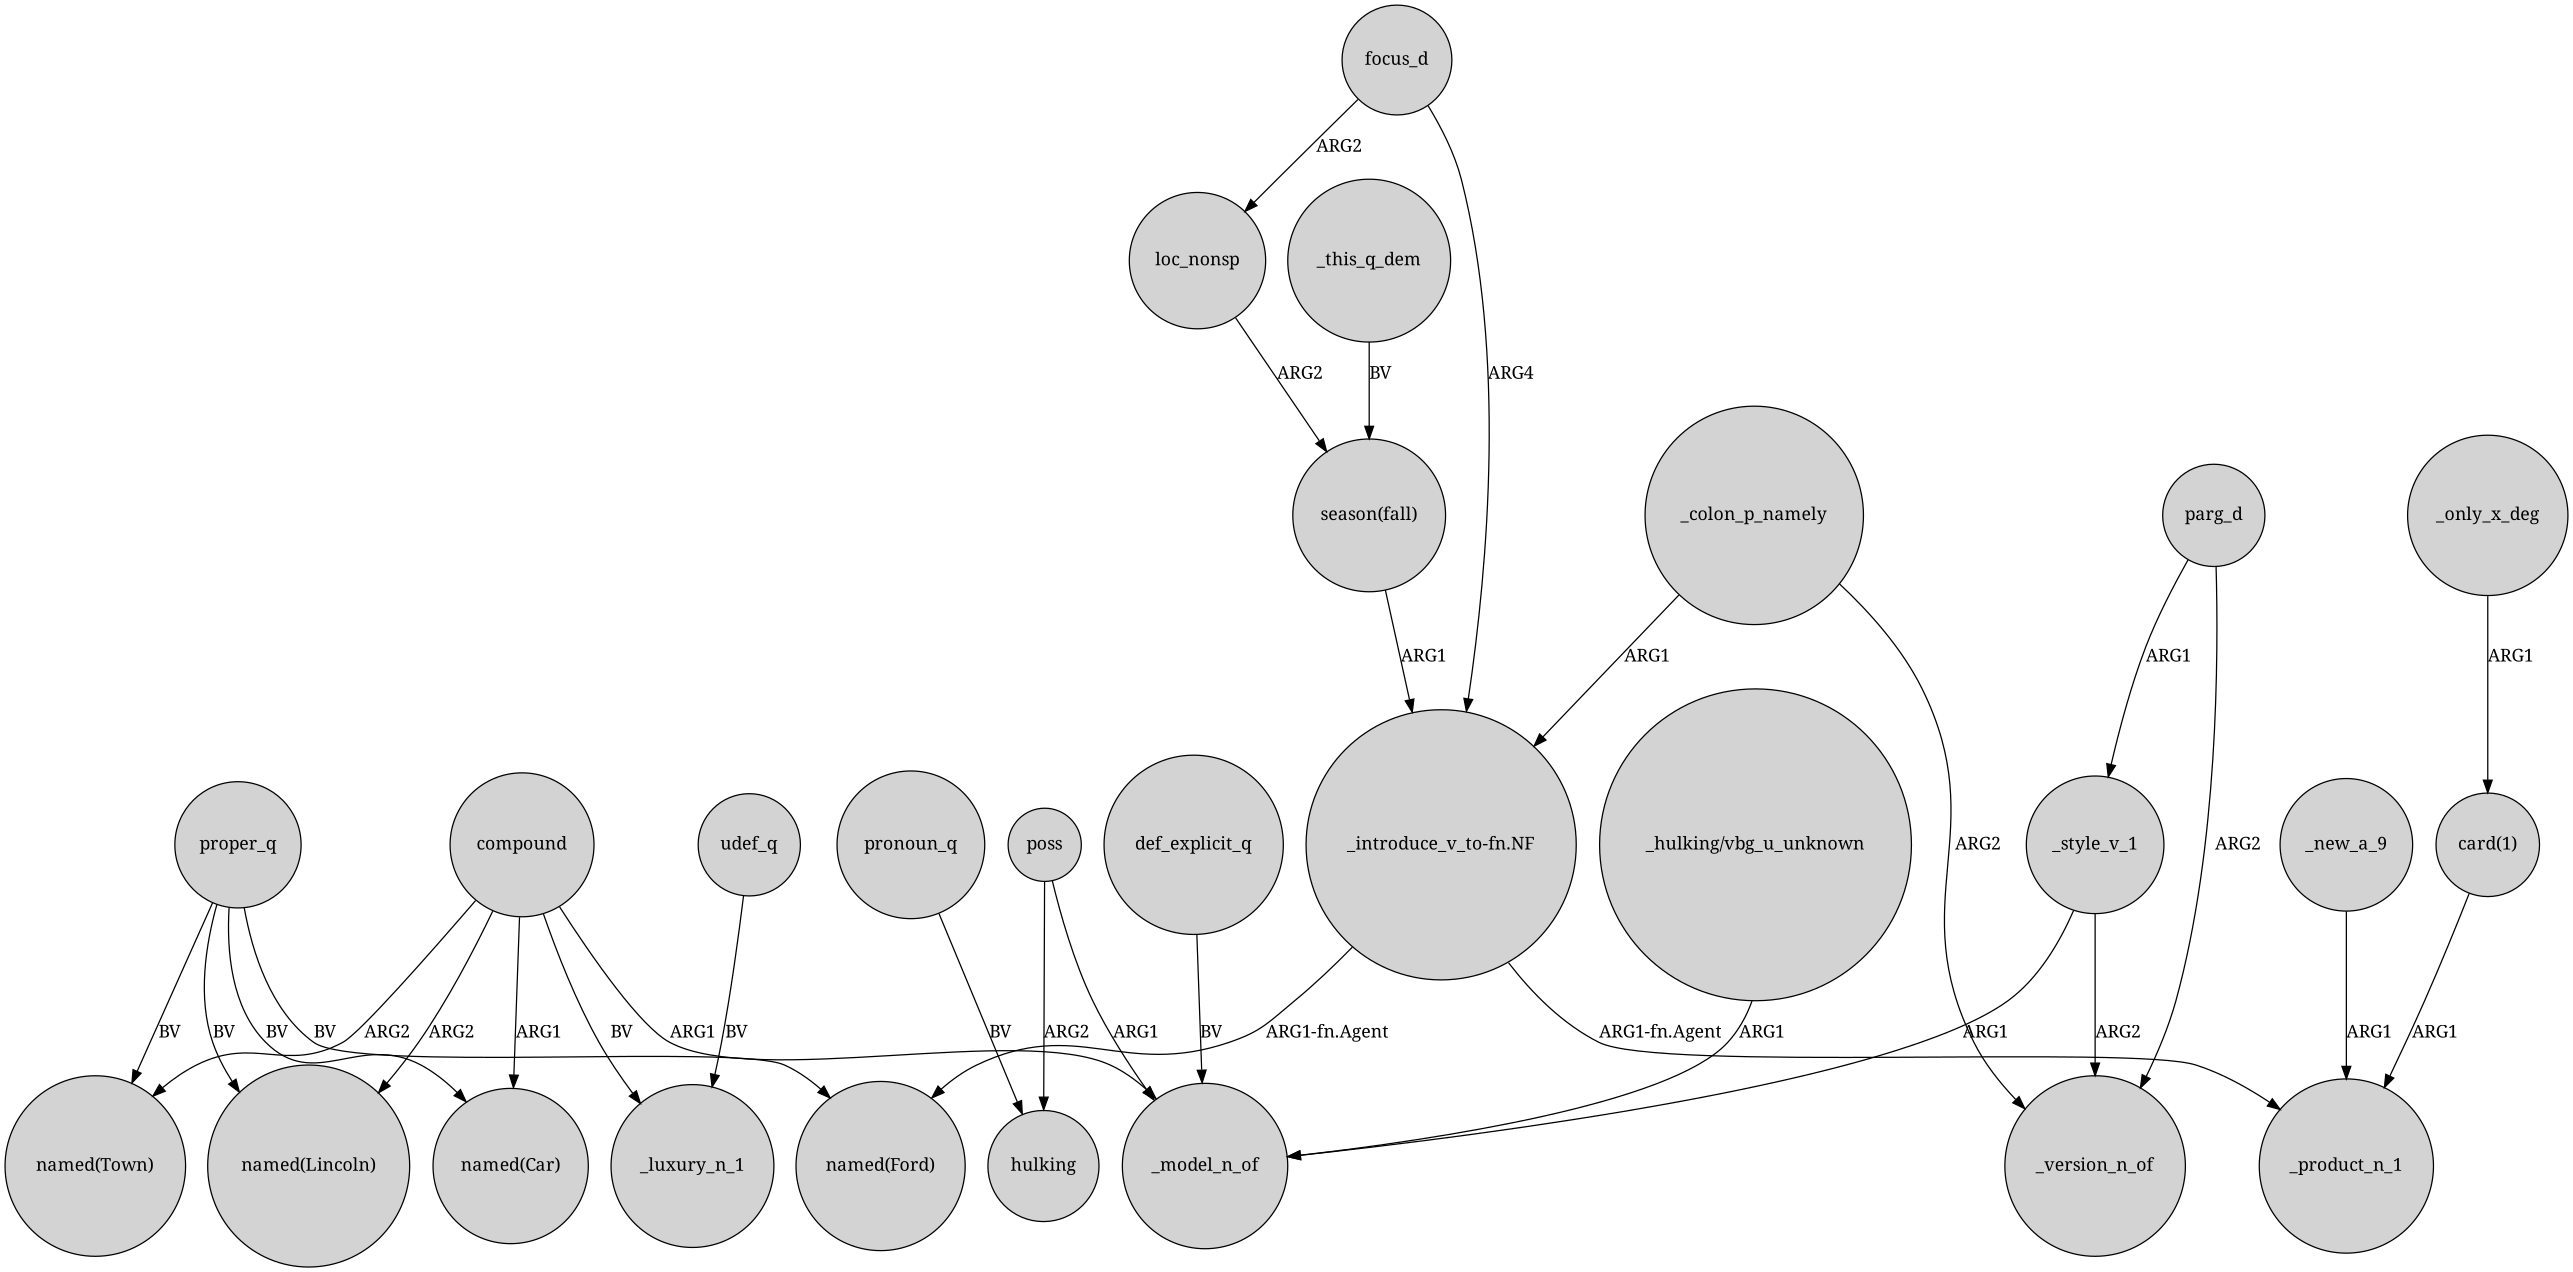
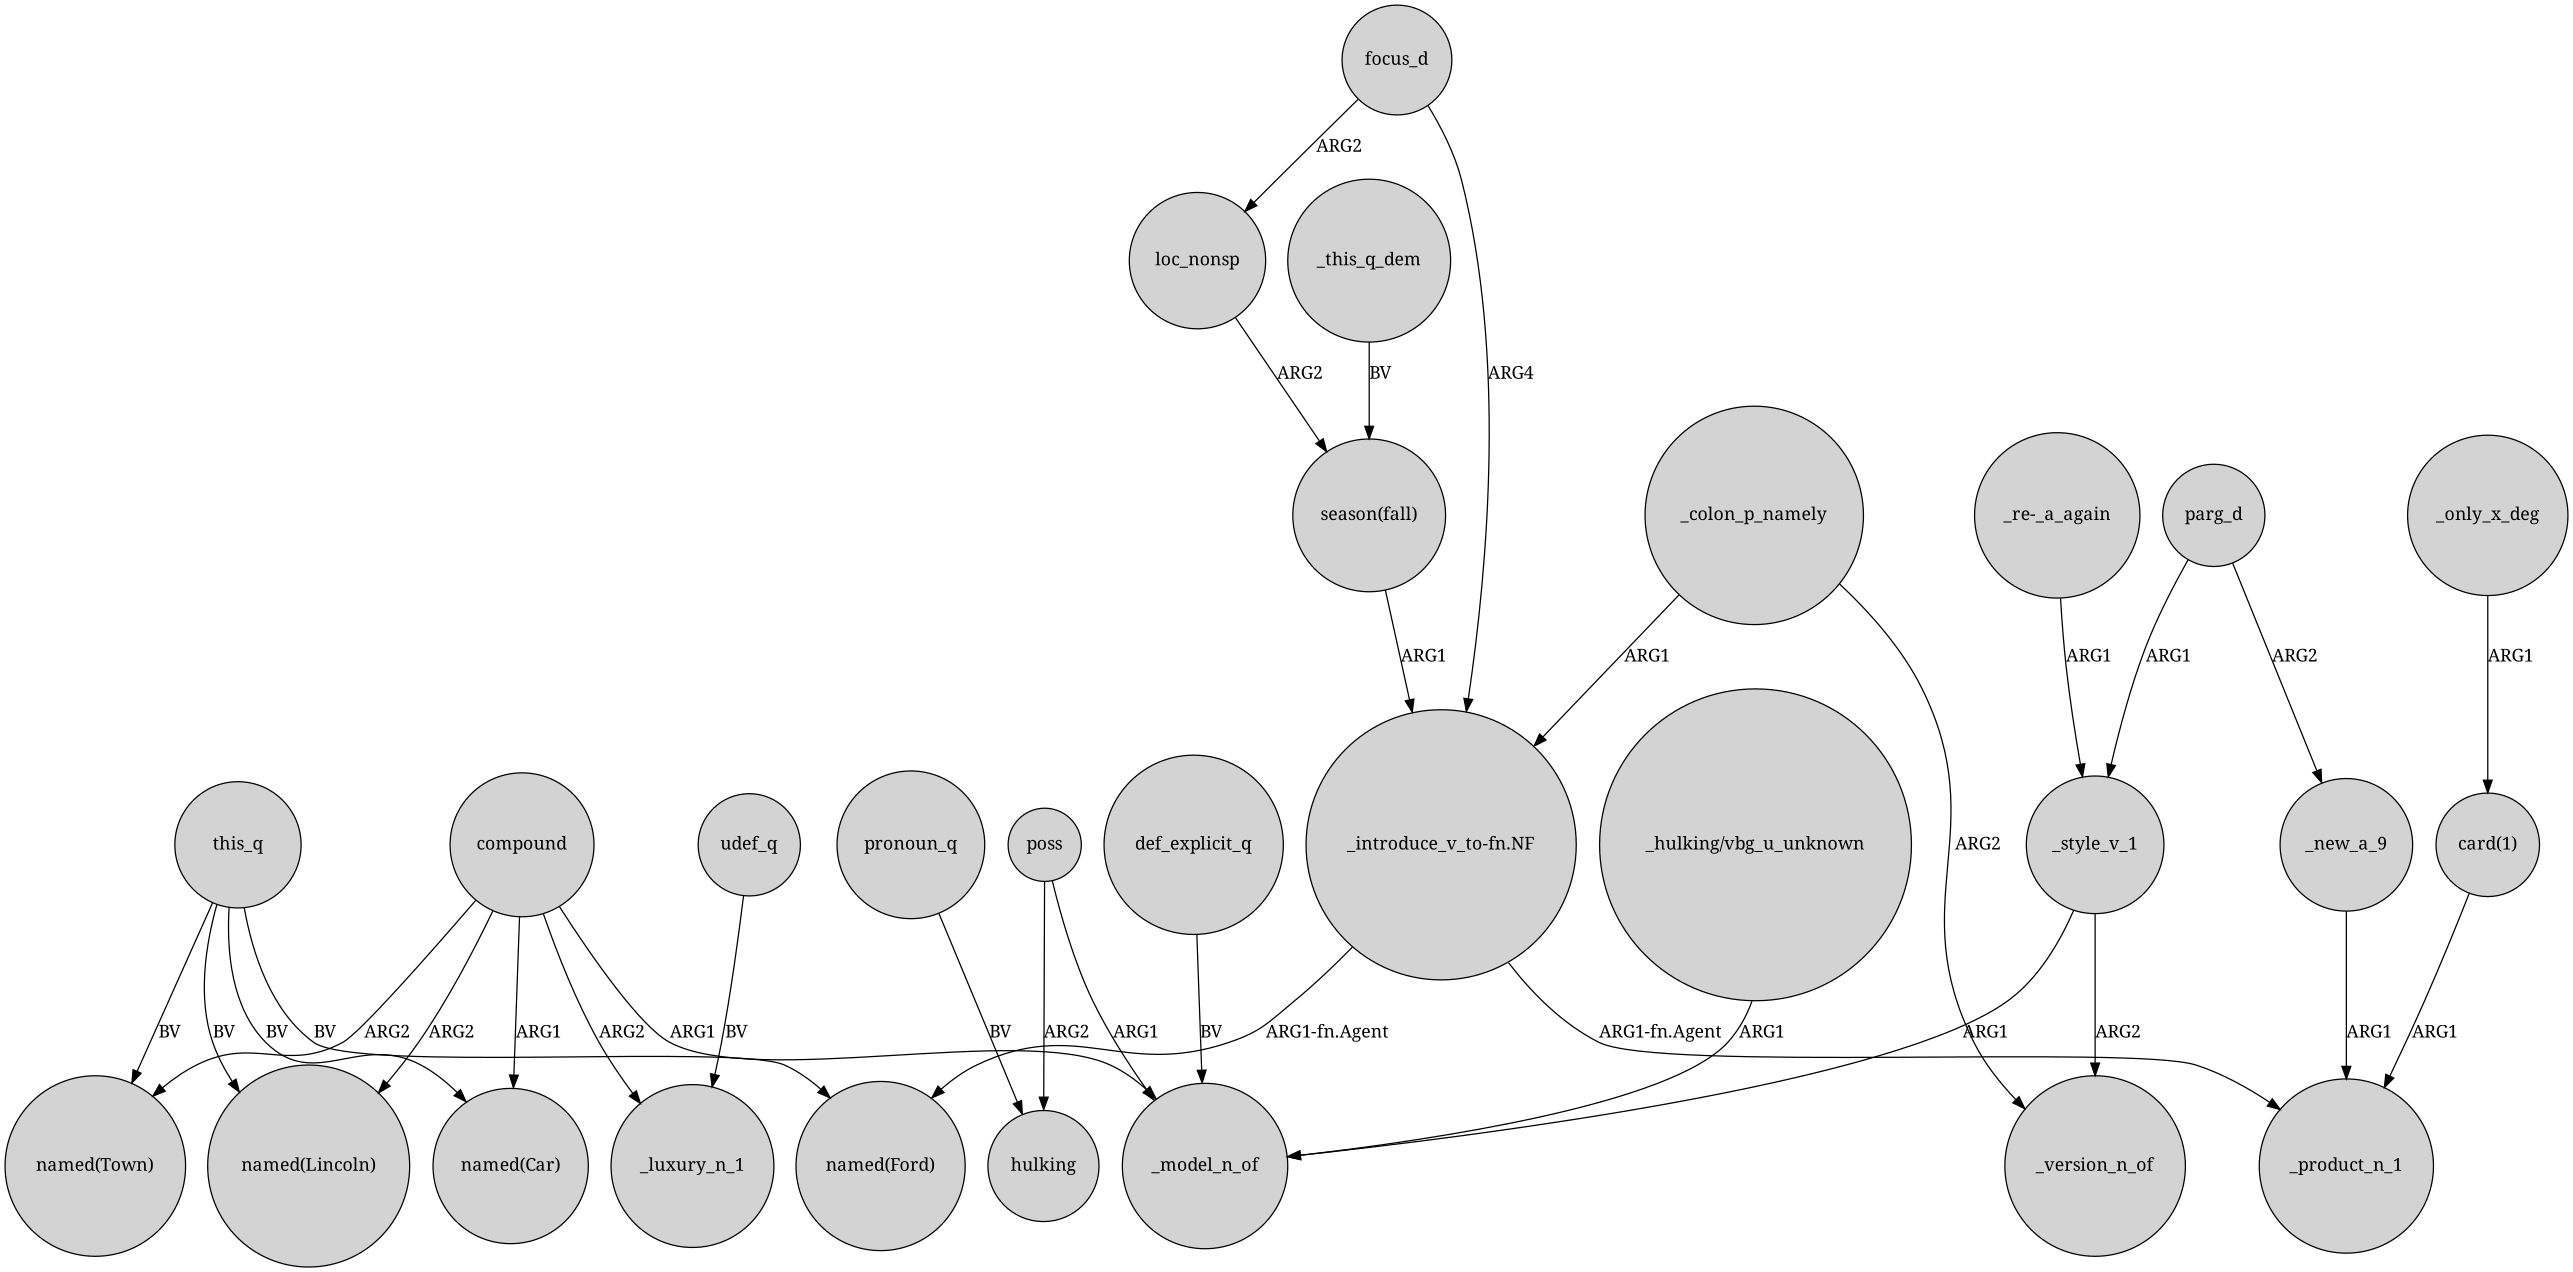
node "_re-_a_again": added
edge "parg_d" -> "_version_n_of": now "parg_d" -> "_new_a_9"
node "proper_q": label "proper_q" -> "this_q"
edge "compound" -> "_luxury_n_1": label "BV" -> "ARG2"
